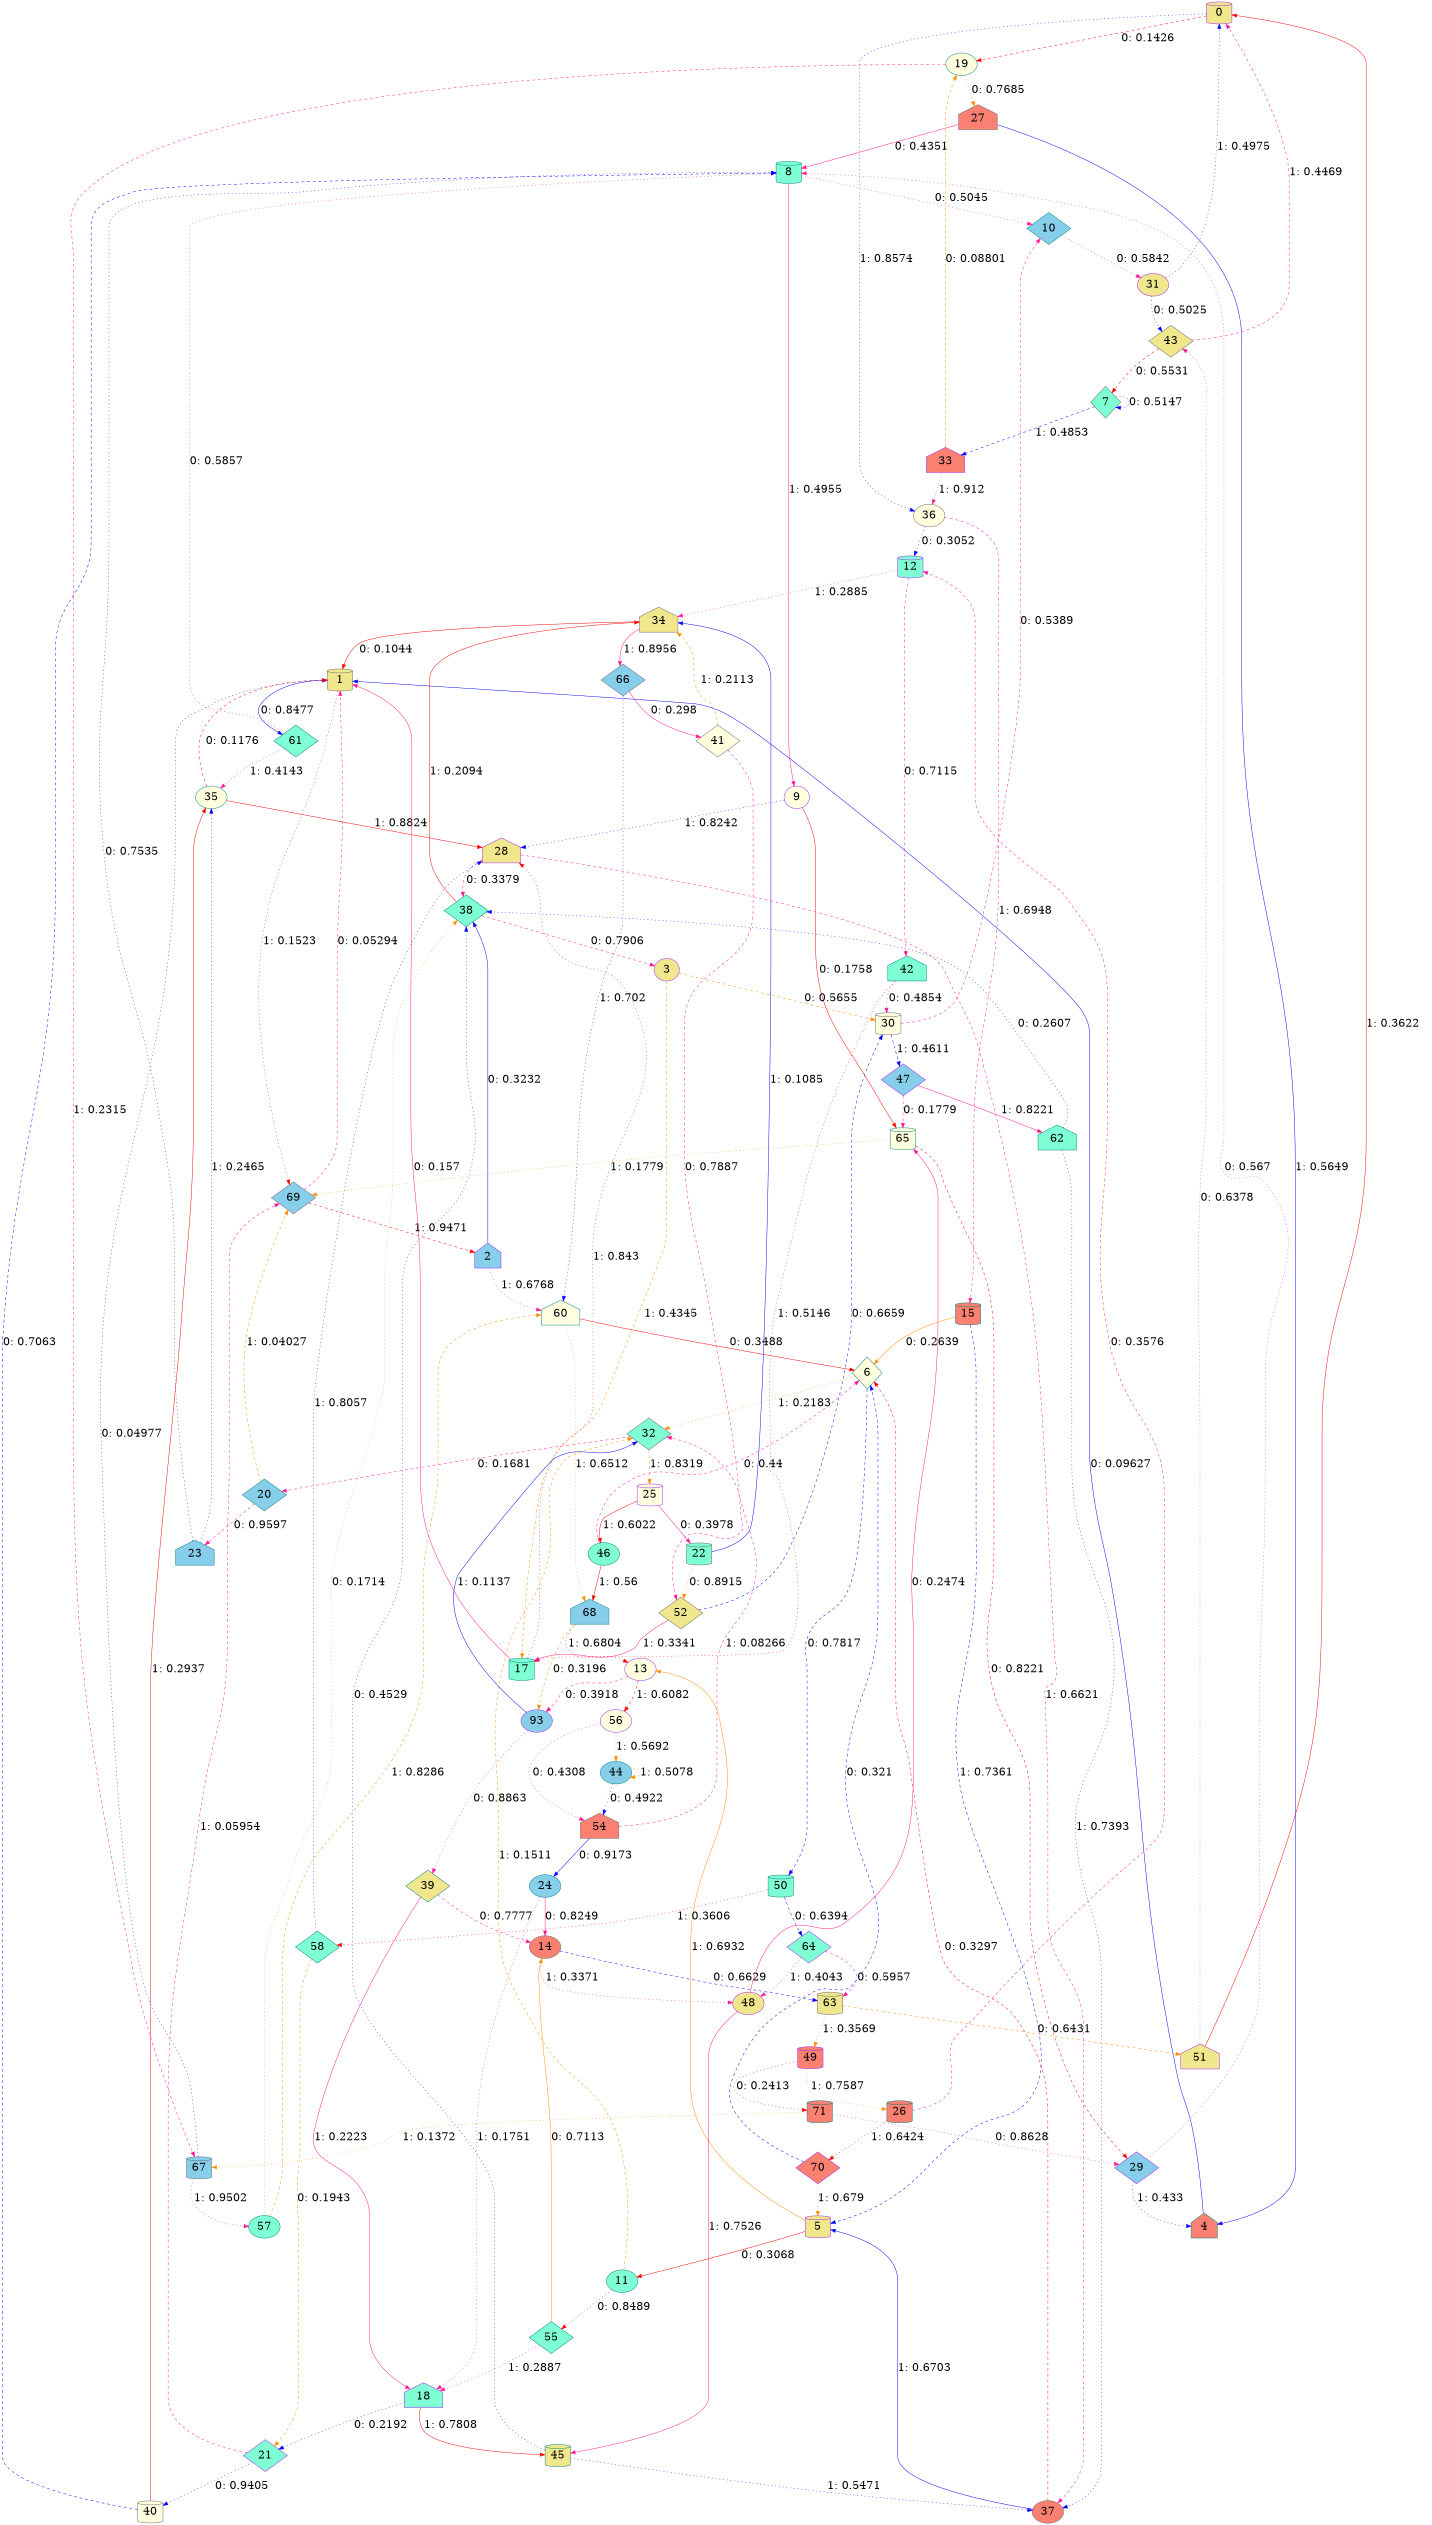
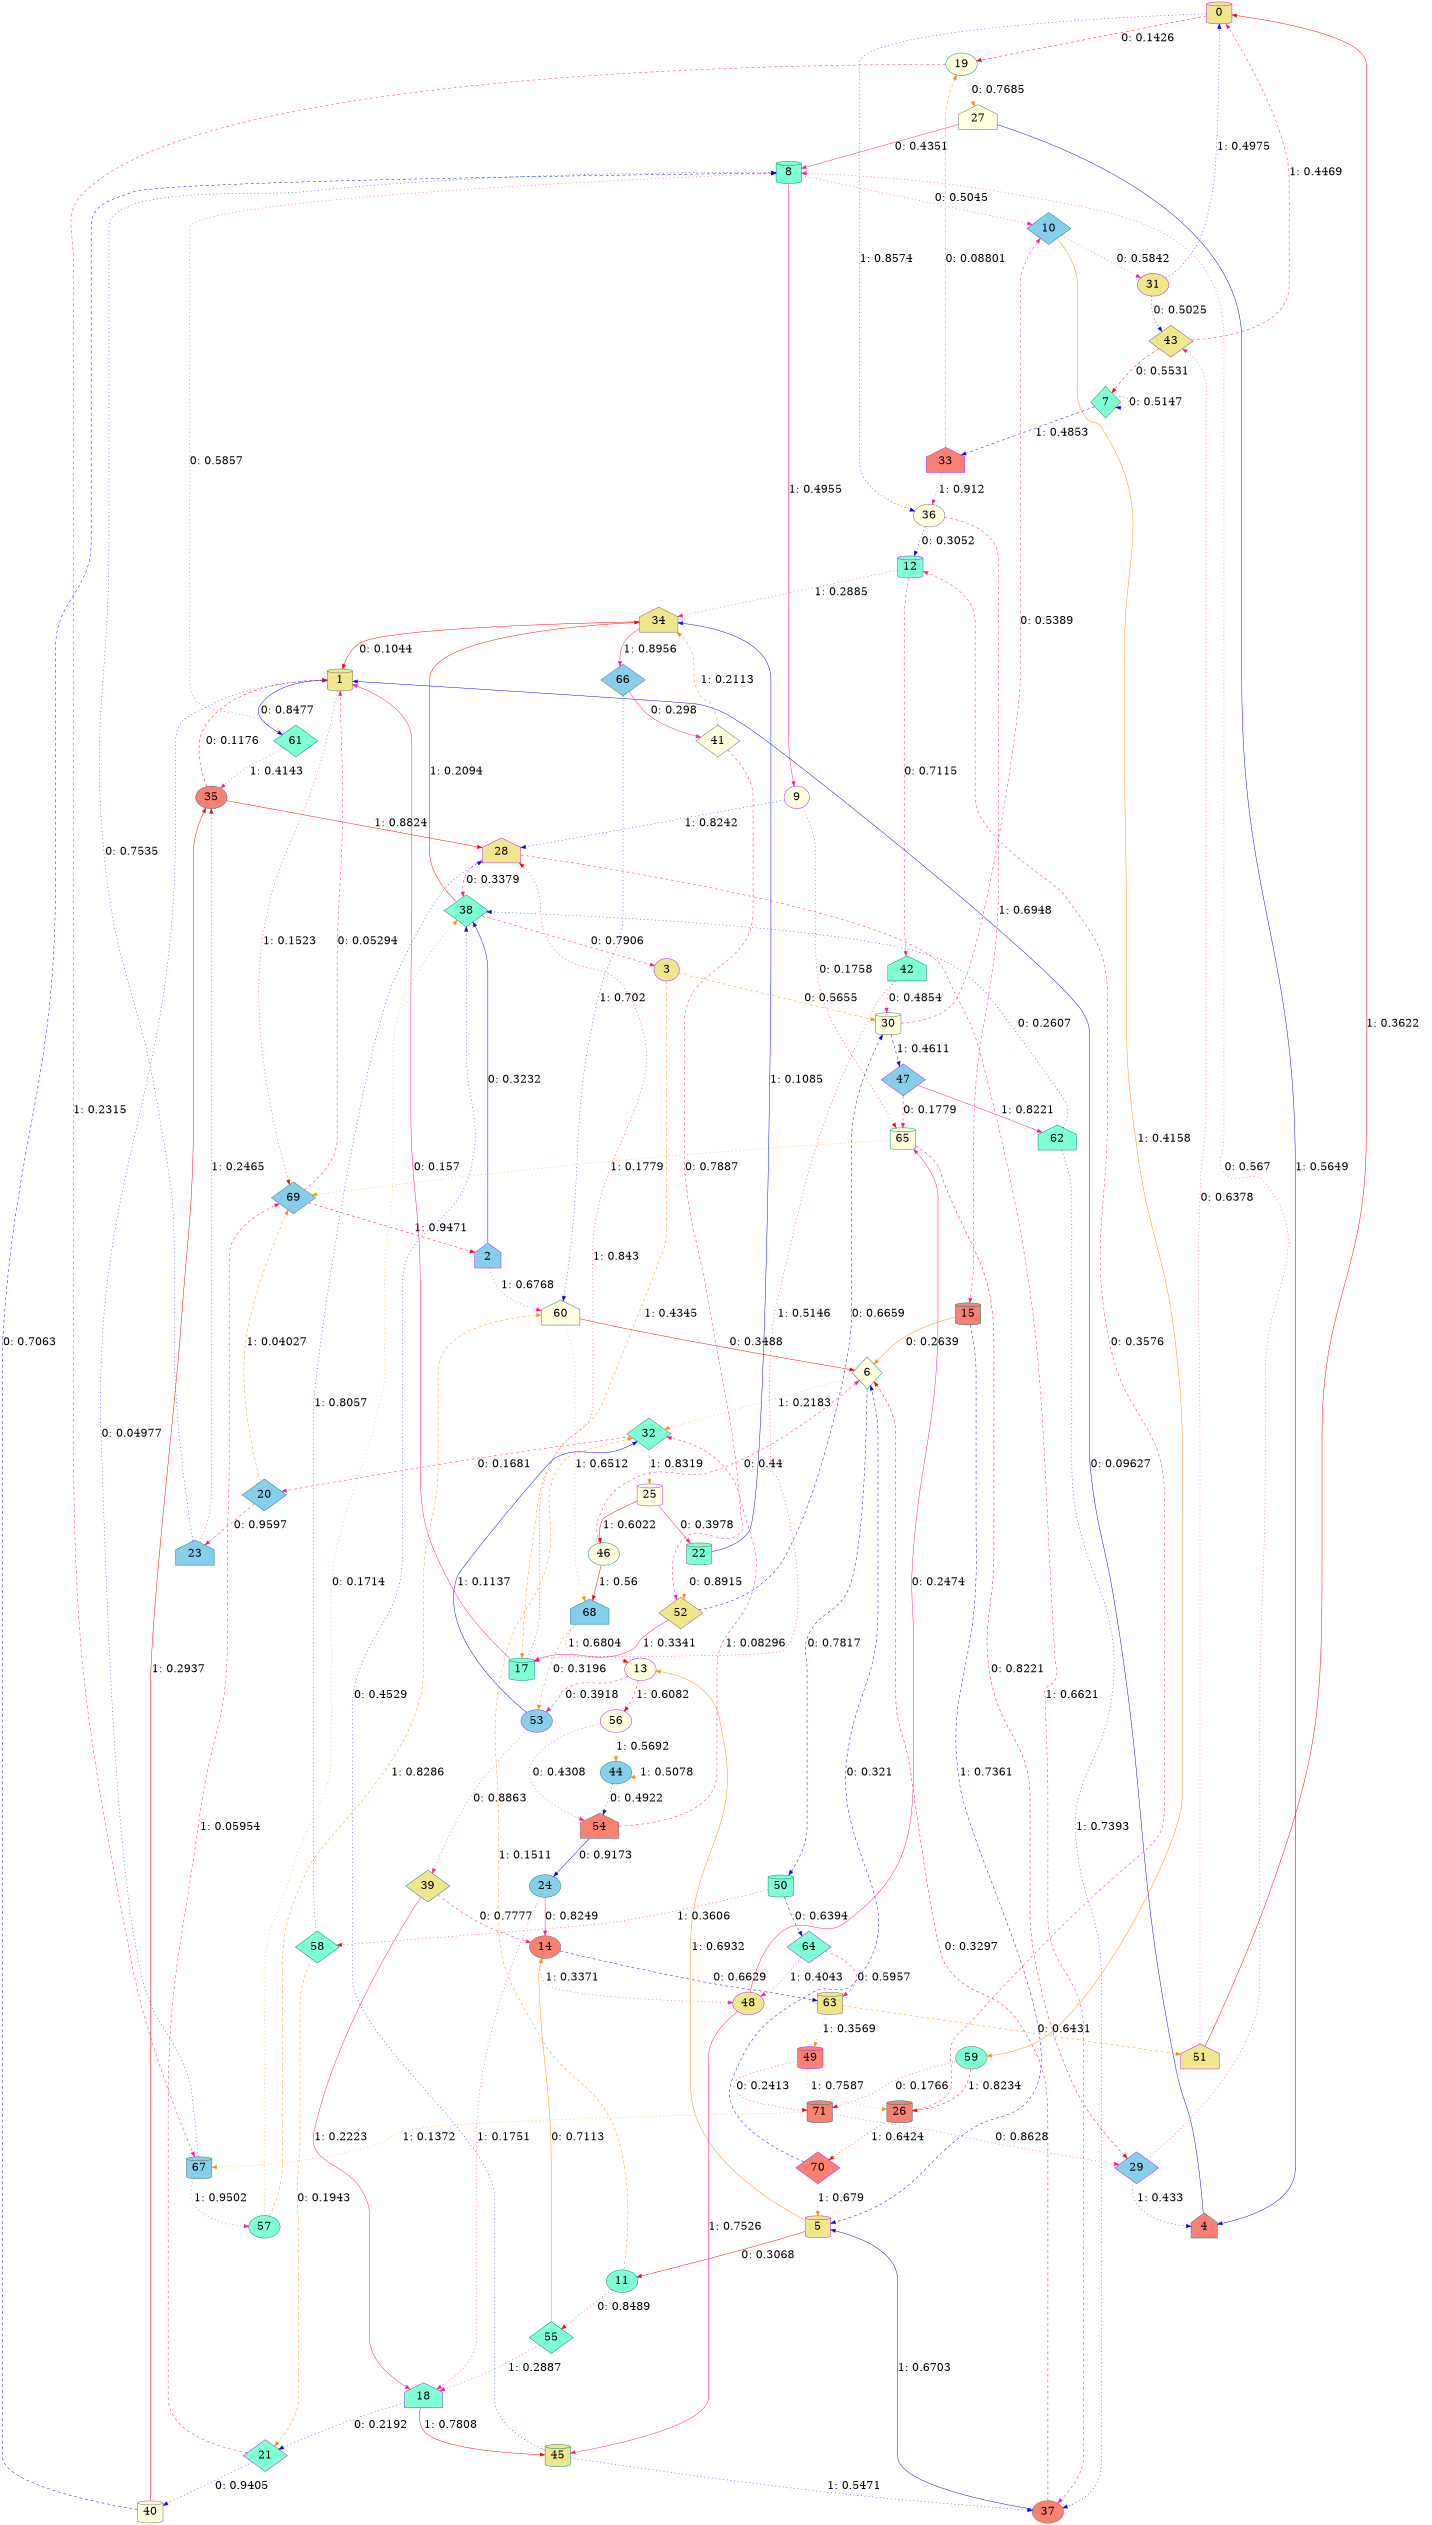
node "27": fillcolor salmon -> lightyellow
node "35": fillcolor lightyellow -> salmon
edge "9" -> "65": style solid -> dotted
edge "23" -> "35": color blue -> red
node "46": fillcolor aquamarine -> lightyellow
edge "54" -> "32": label "1: 0.08266  " -> "1: 0.08296  "
node "93": label "93" -> "53"
node "59": added
